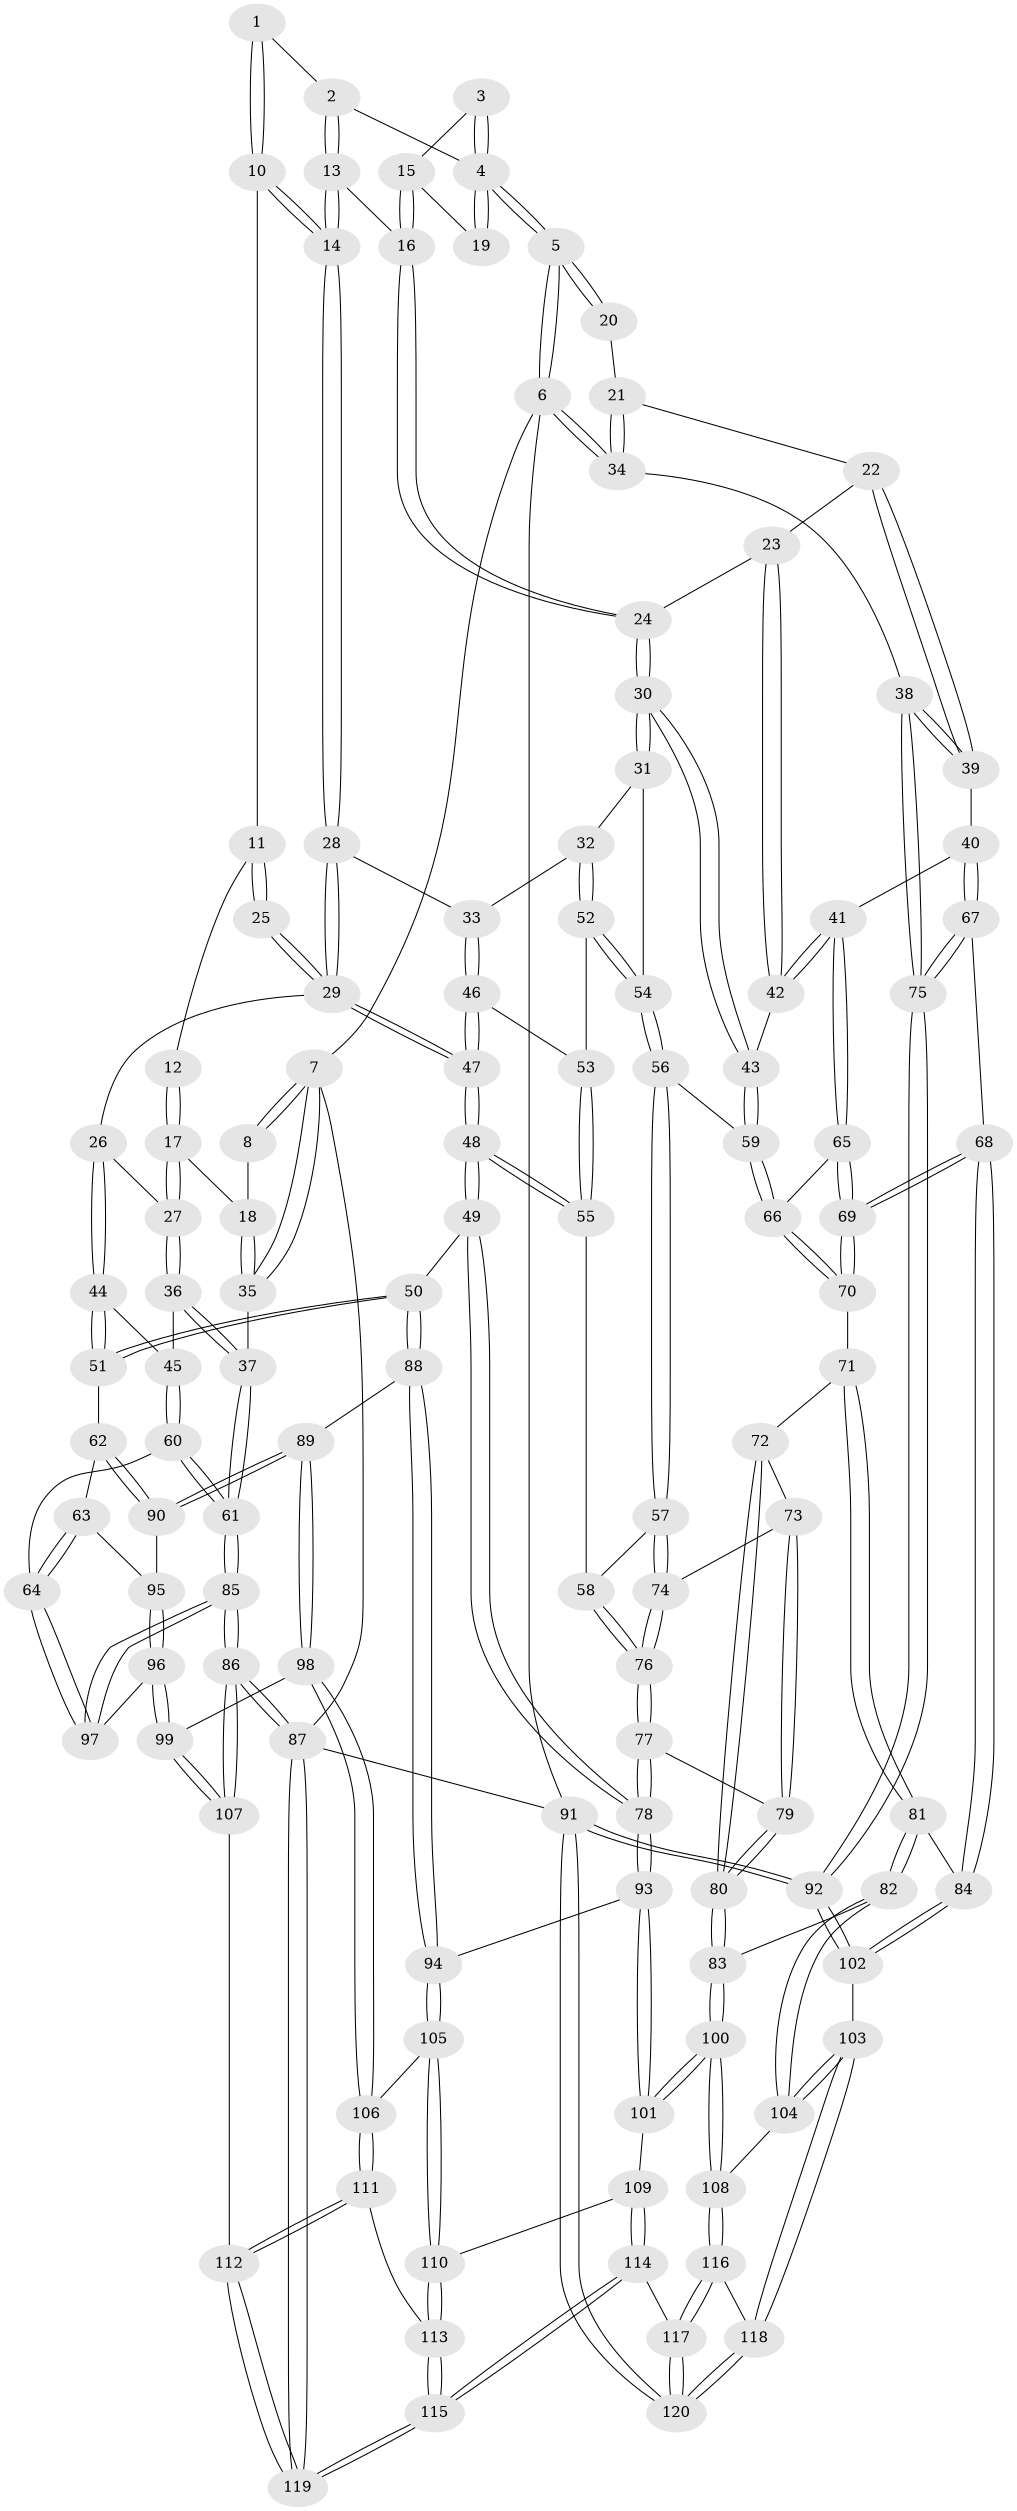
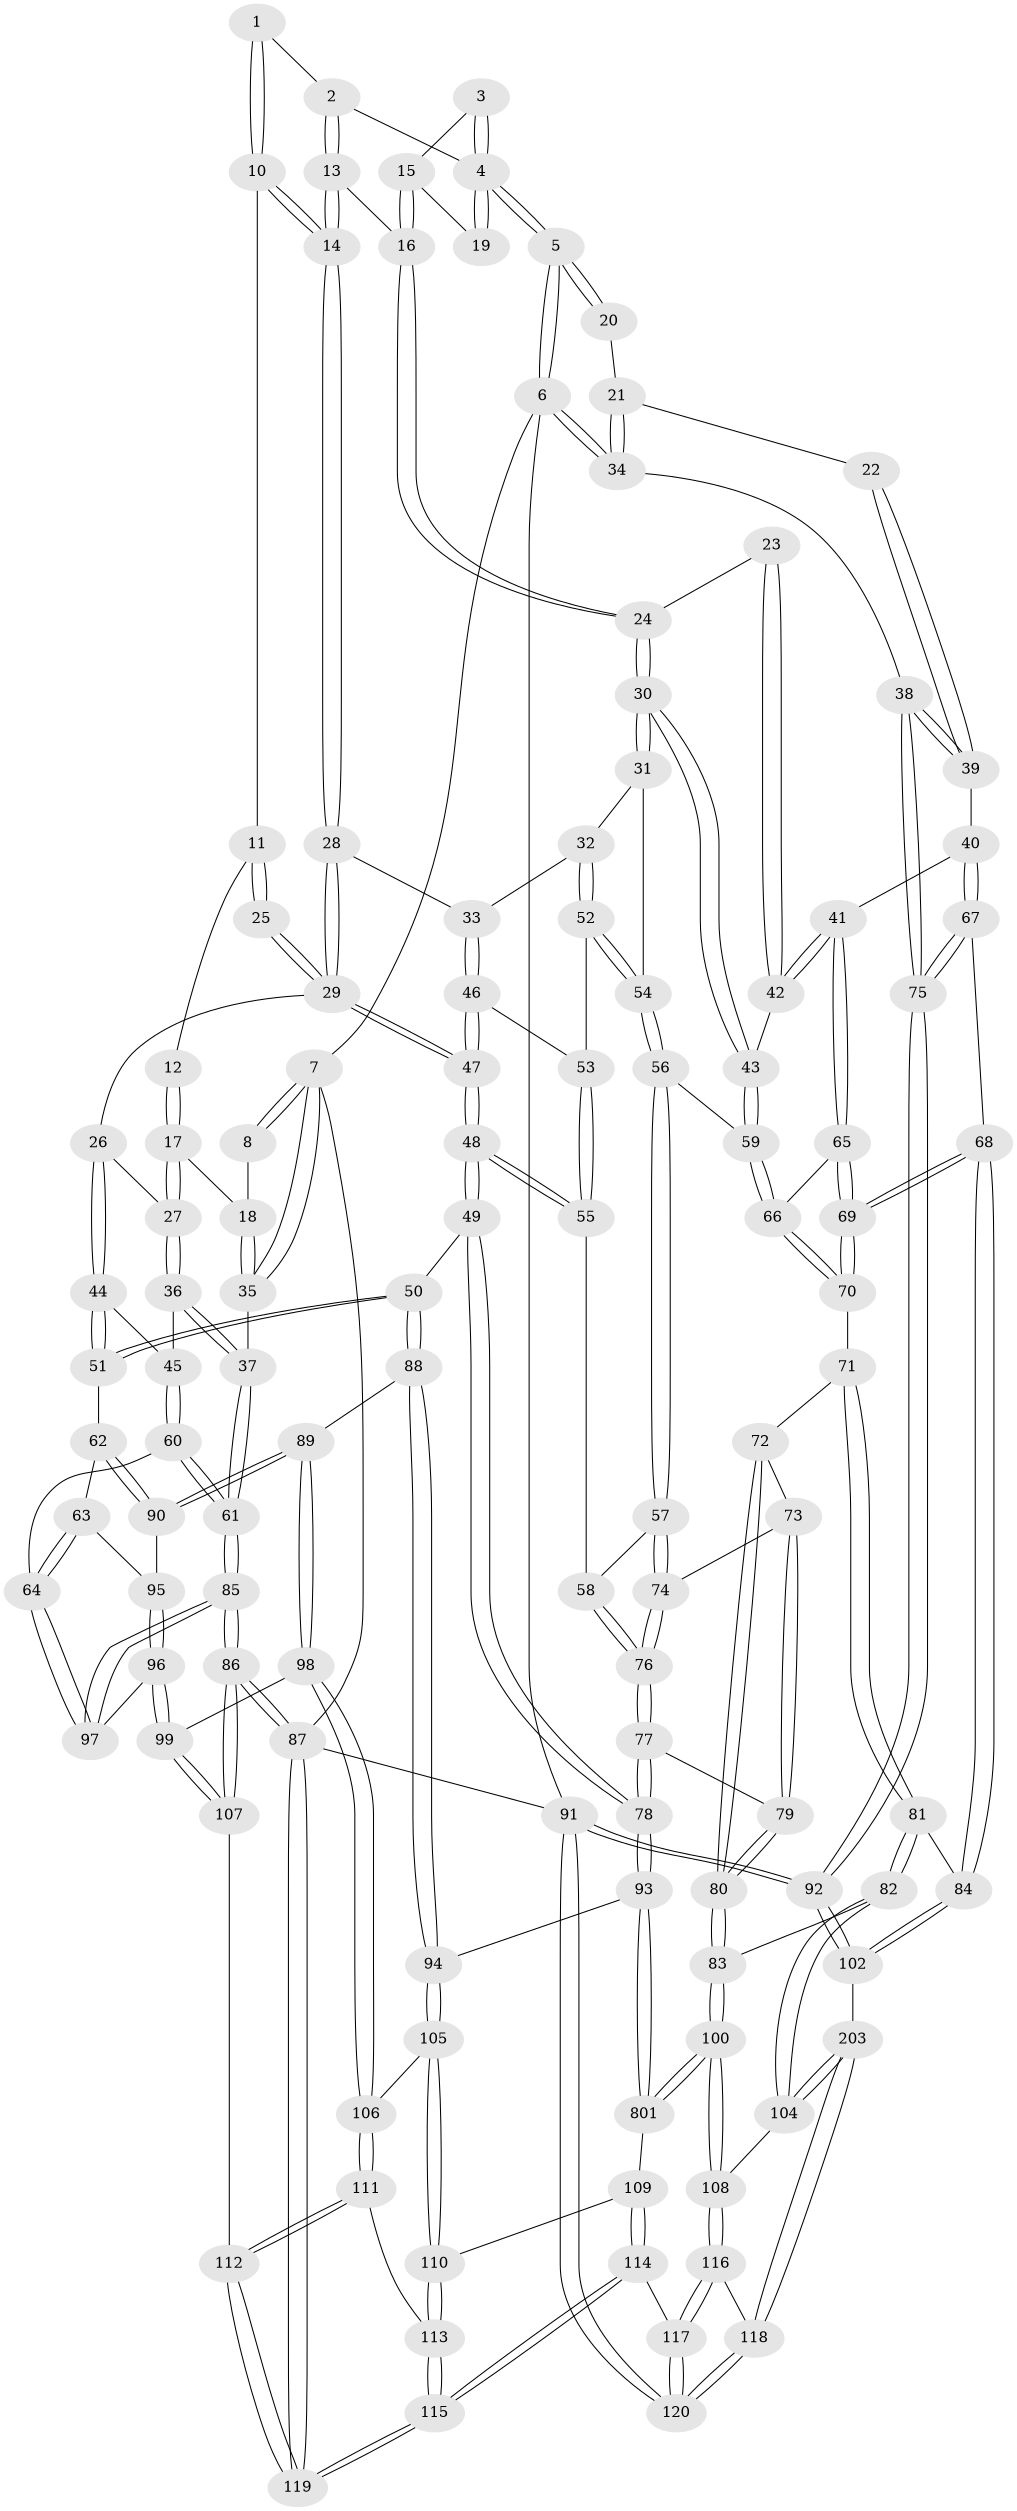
edge "22" -- "23": removed
node "103": label "103" -> "203"
node "101": label "101" -> "801"
